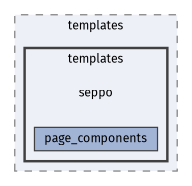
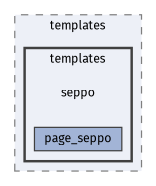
node "page_components": label "page_components" -> "page_seppo"
